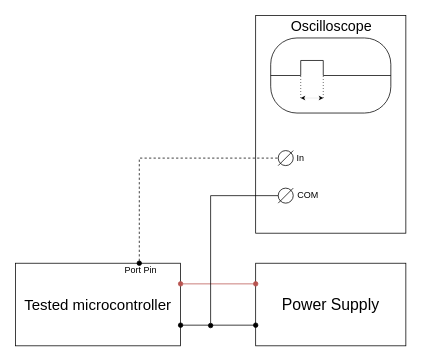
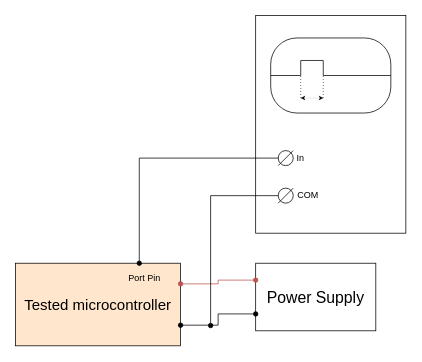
node "Oscilloscope": removed
edge "In" -> "Tested microcontroller": style dashed -> solid
node "Port Pin": moved (141, 270) -> (144, 278)
node "Tested microcontroller": fillcolor #ffffff -> #ffe6cc
node "Power Supply": size 150x83 -> 120x68
